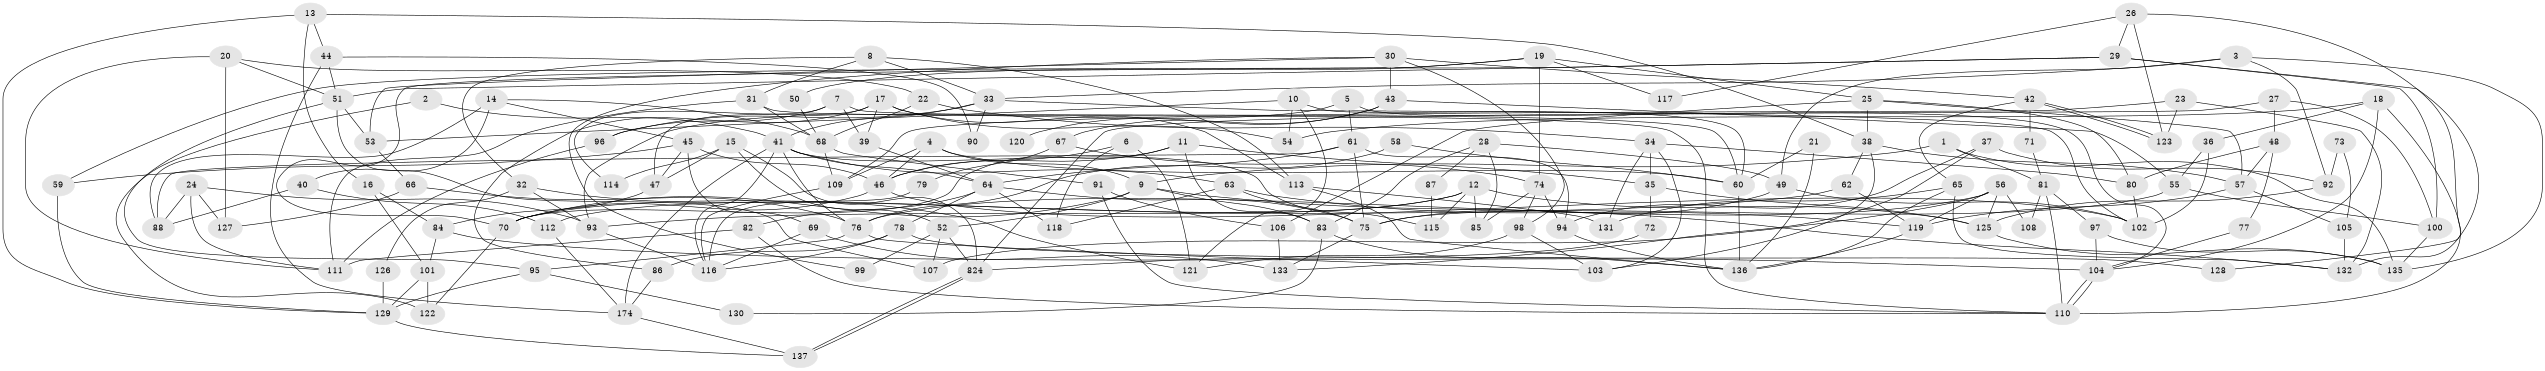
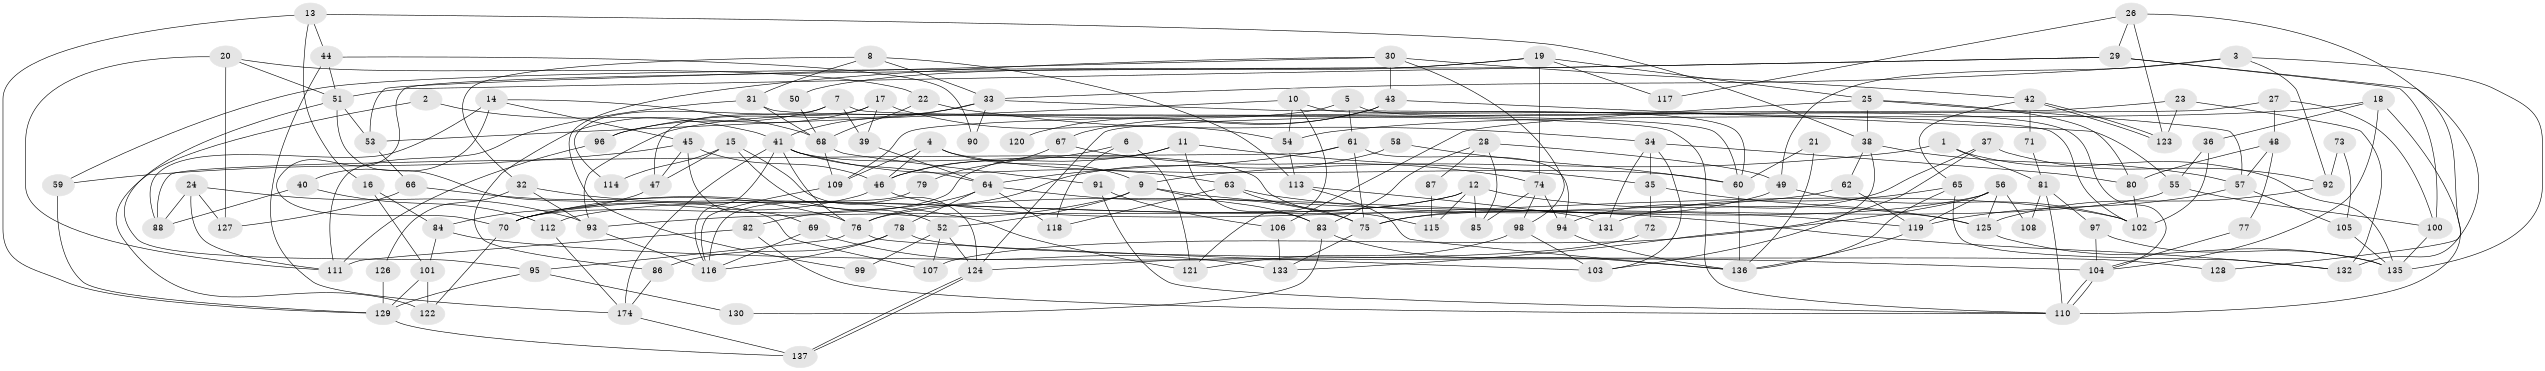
edge "17" -- "113": now "54" -- "113"
edge "105" -- "132": now "105" -- "135"
node "824": label "824" -> "124"
